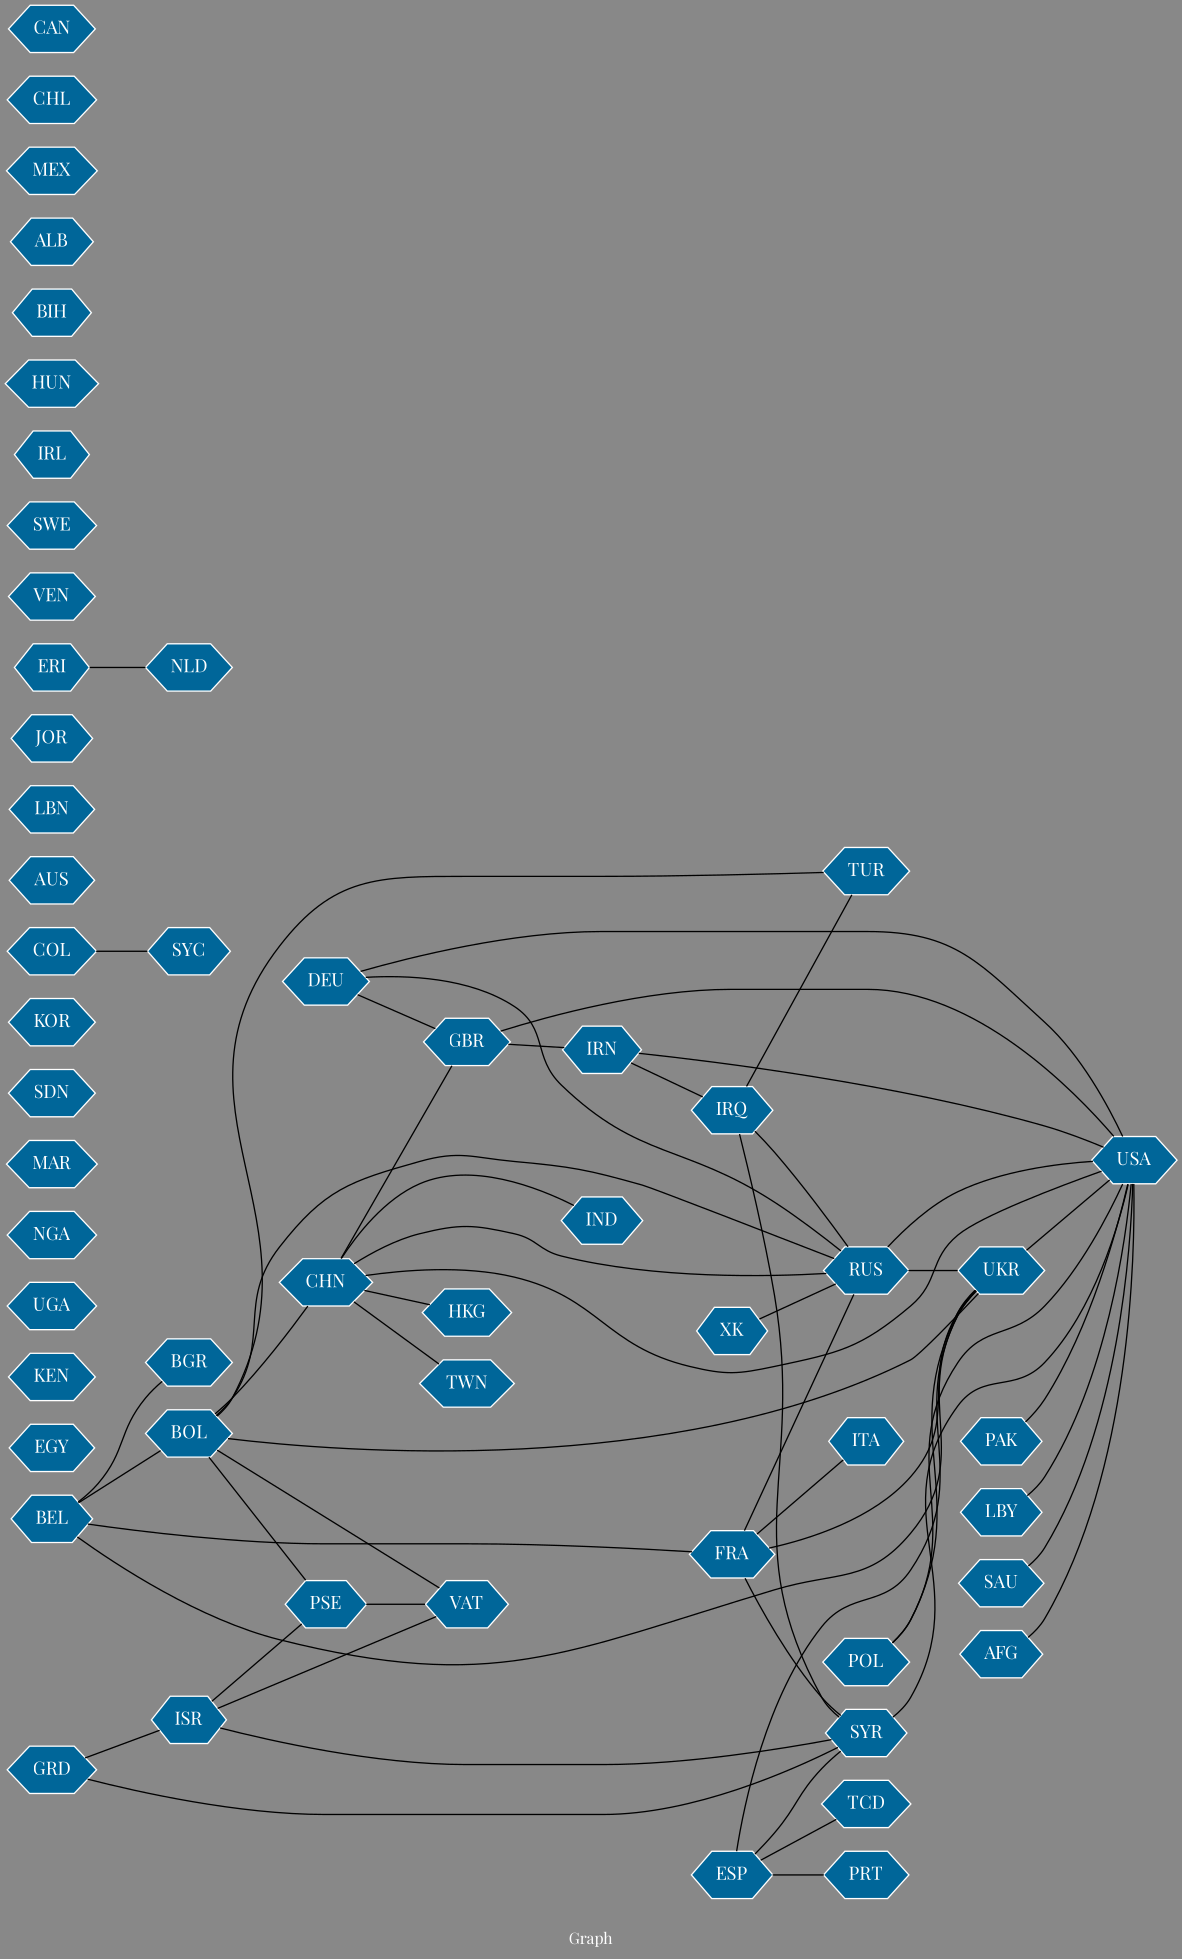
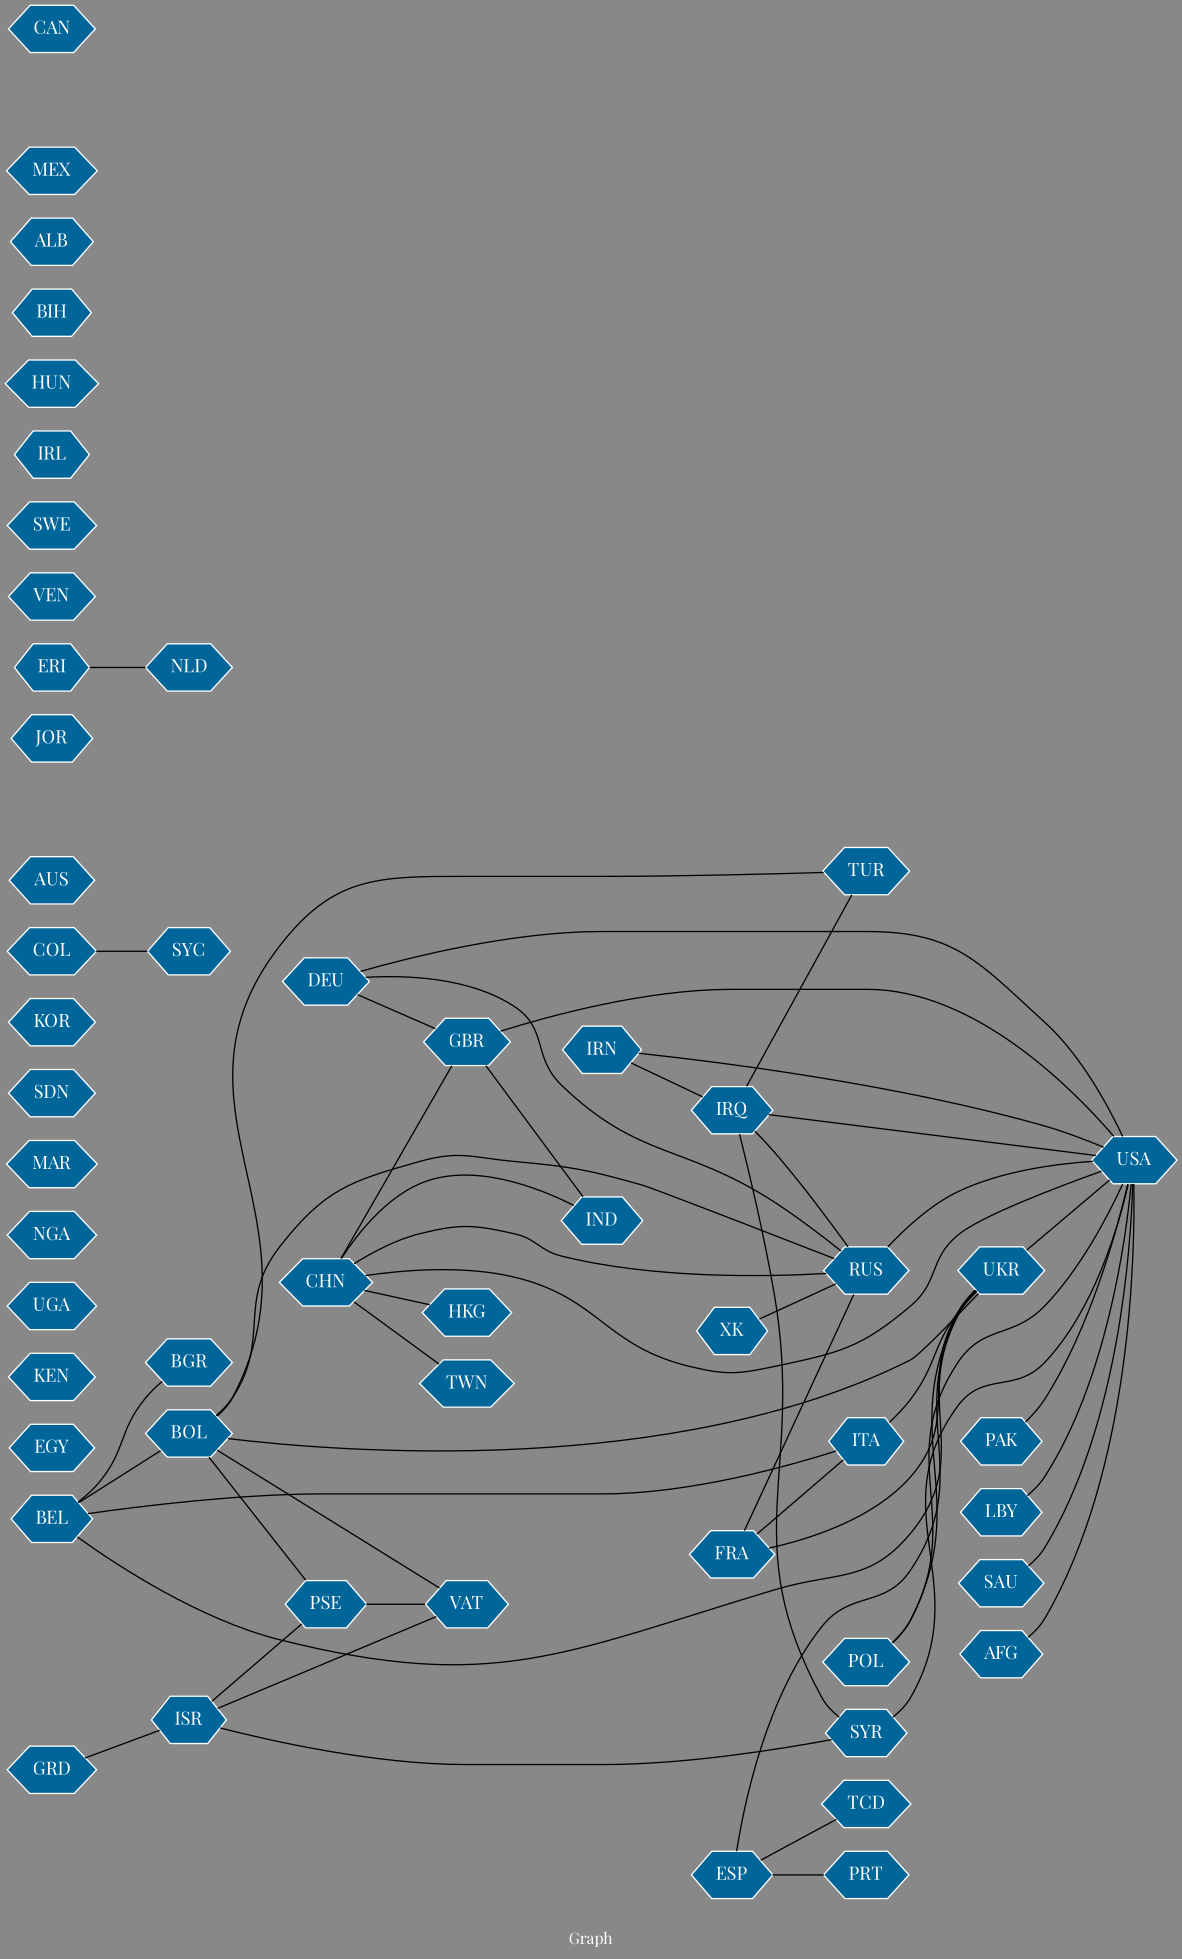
node "CHL": removed
node "LBN": removed
edge "GBR" -- "IRN": now "GBR" -- "IND"
edge "IRQ" -- "USA": added
edge "RUS" -- "UKR": now "ITA" -- "UKR"
edge "CHN" -- "BOL": removed
edge "BEL" -- "FRA": now "BEL" -- "ITA"
edge "FRA" -- "SYR": removed
edge "SYR" -- "ESP": removed
edge "SYR" -- "GRD": removed
